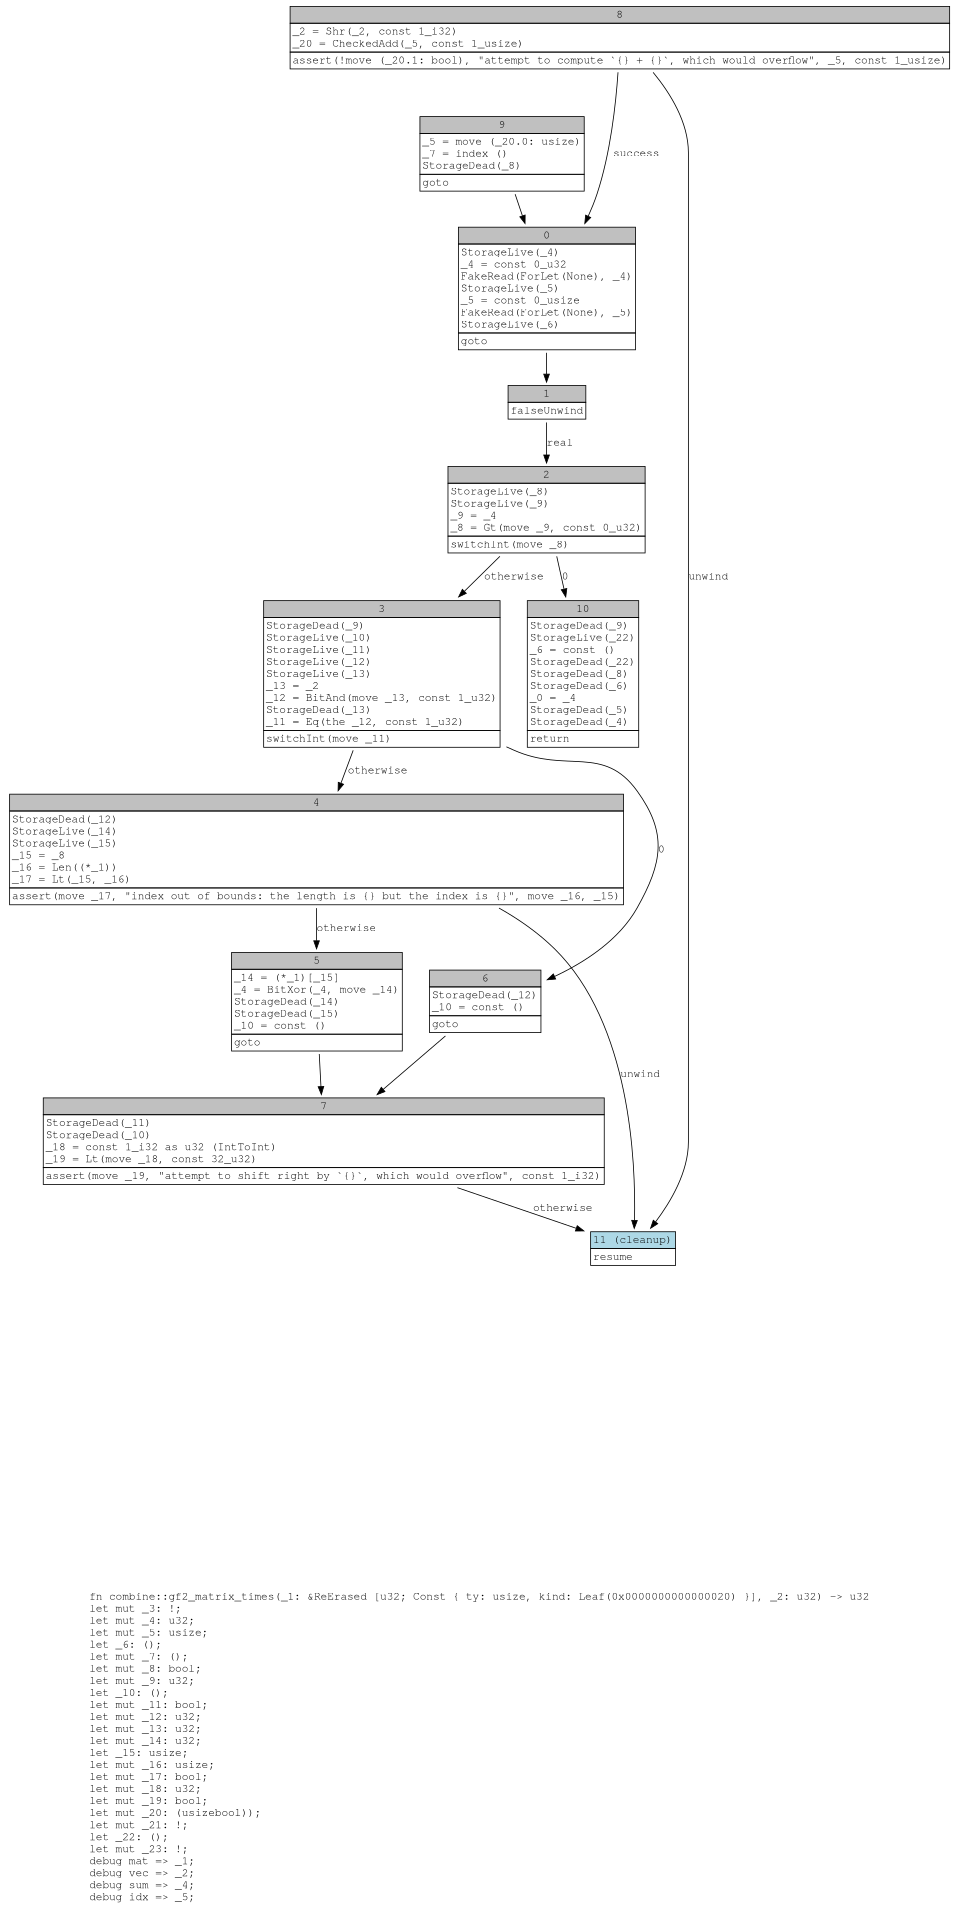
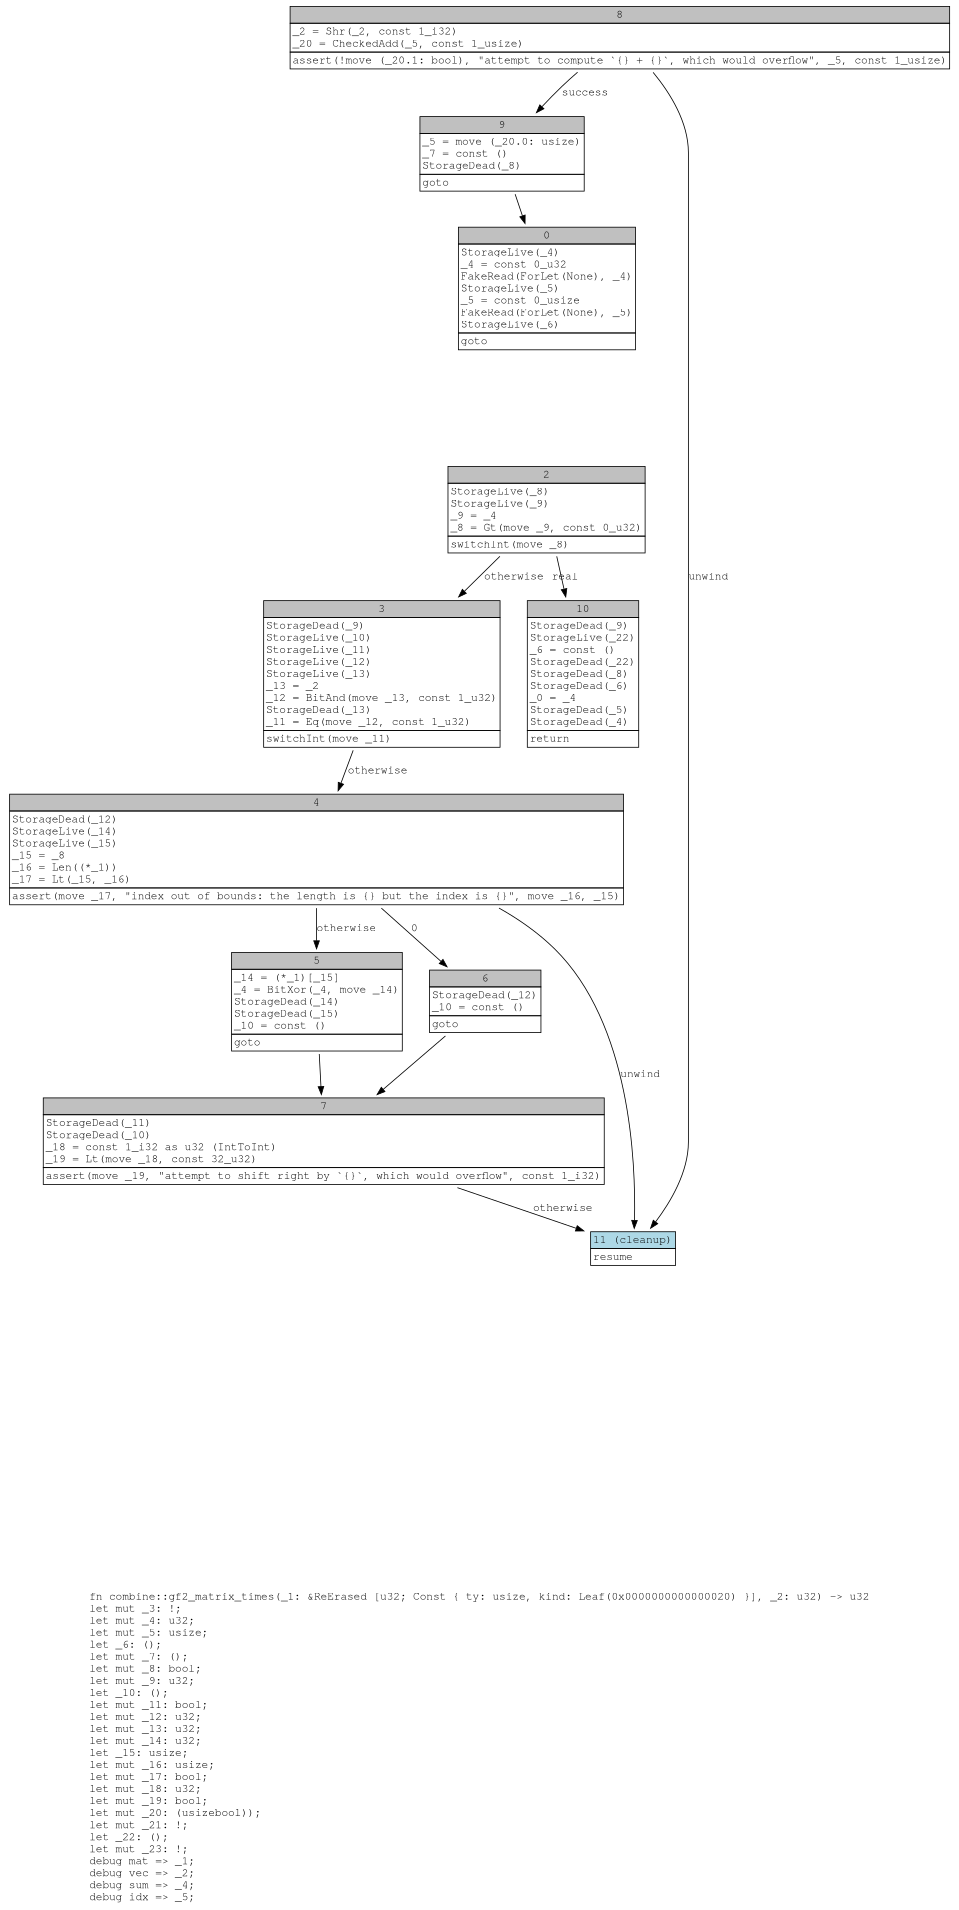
edge "8" -> "0": now "8" -> "9"
node "9": text "_7 = index ()" -> "_7 = const ()"
node "1": removed
edge "2" -> "10": label "0" -> "real"
node "3": text "_11 = Eq(the _12, const 1_u32)" -> "_11 = Eq(move _12, const 1_u32)"
edge "3" -> "6": now "4" -> "6"
